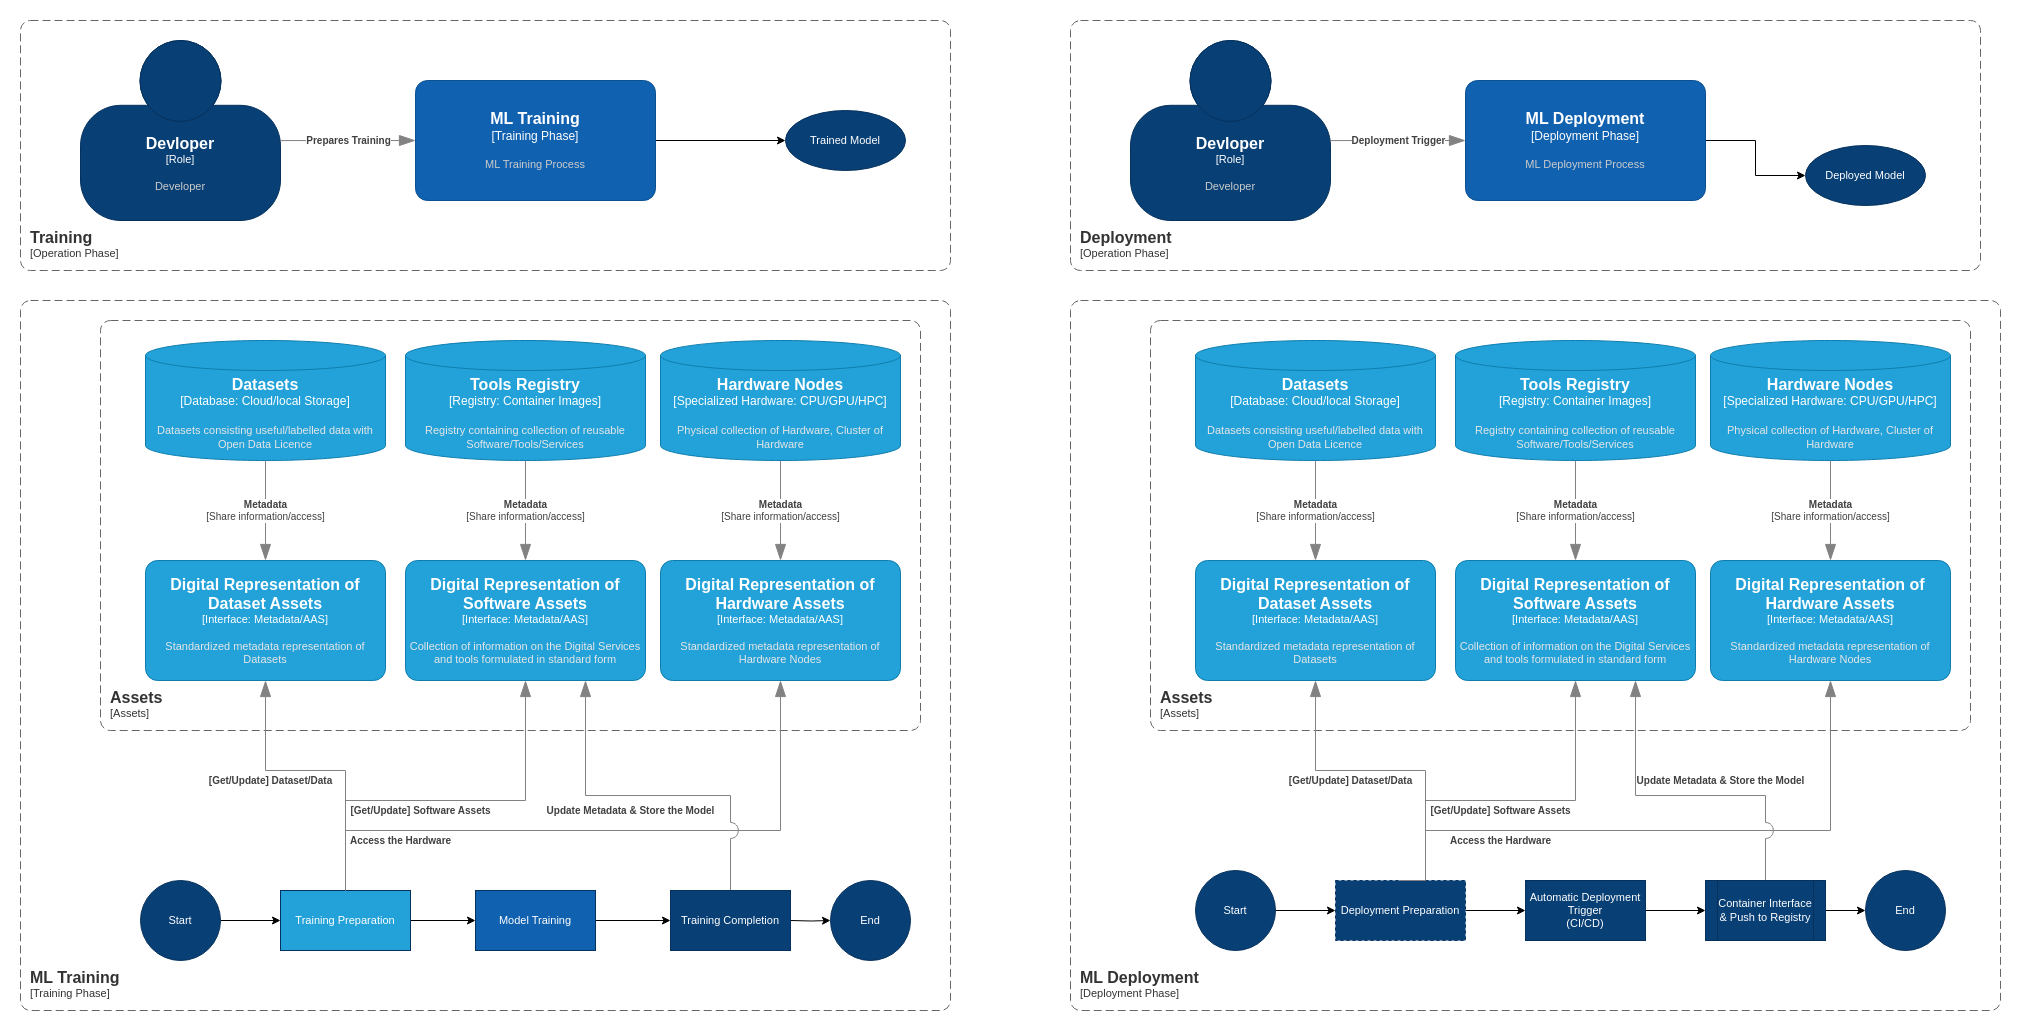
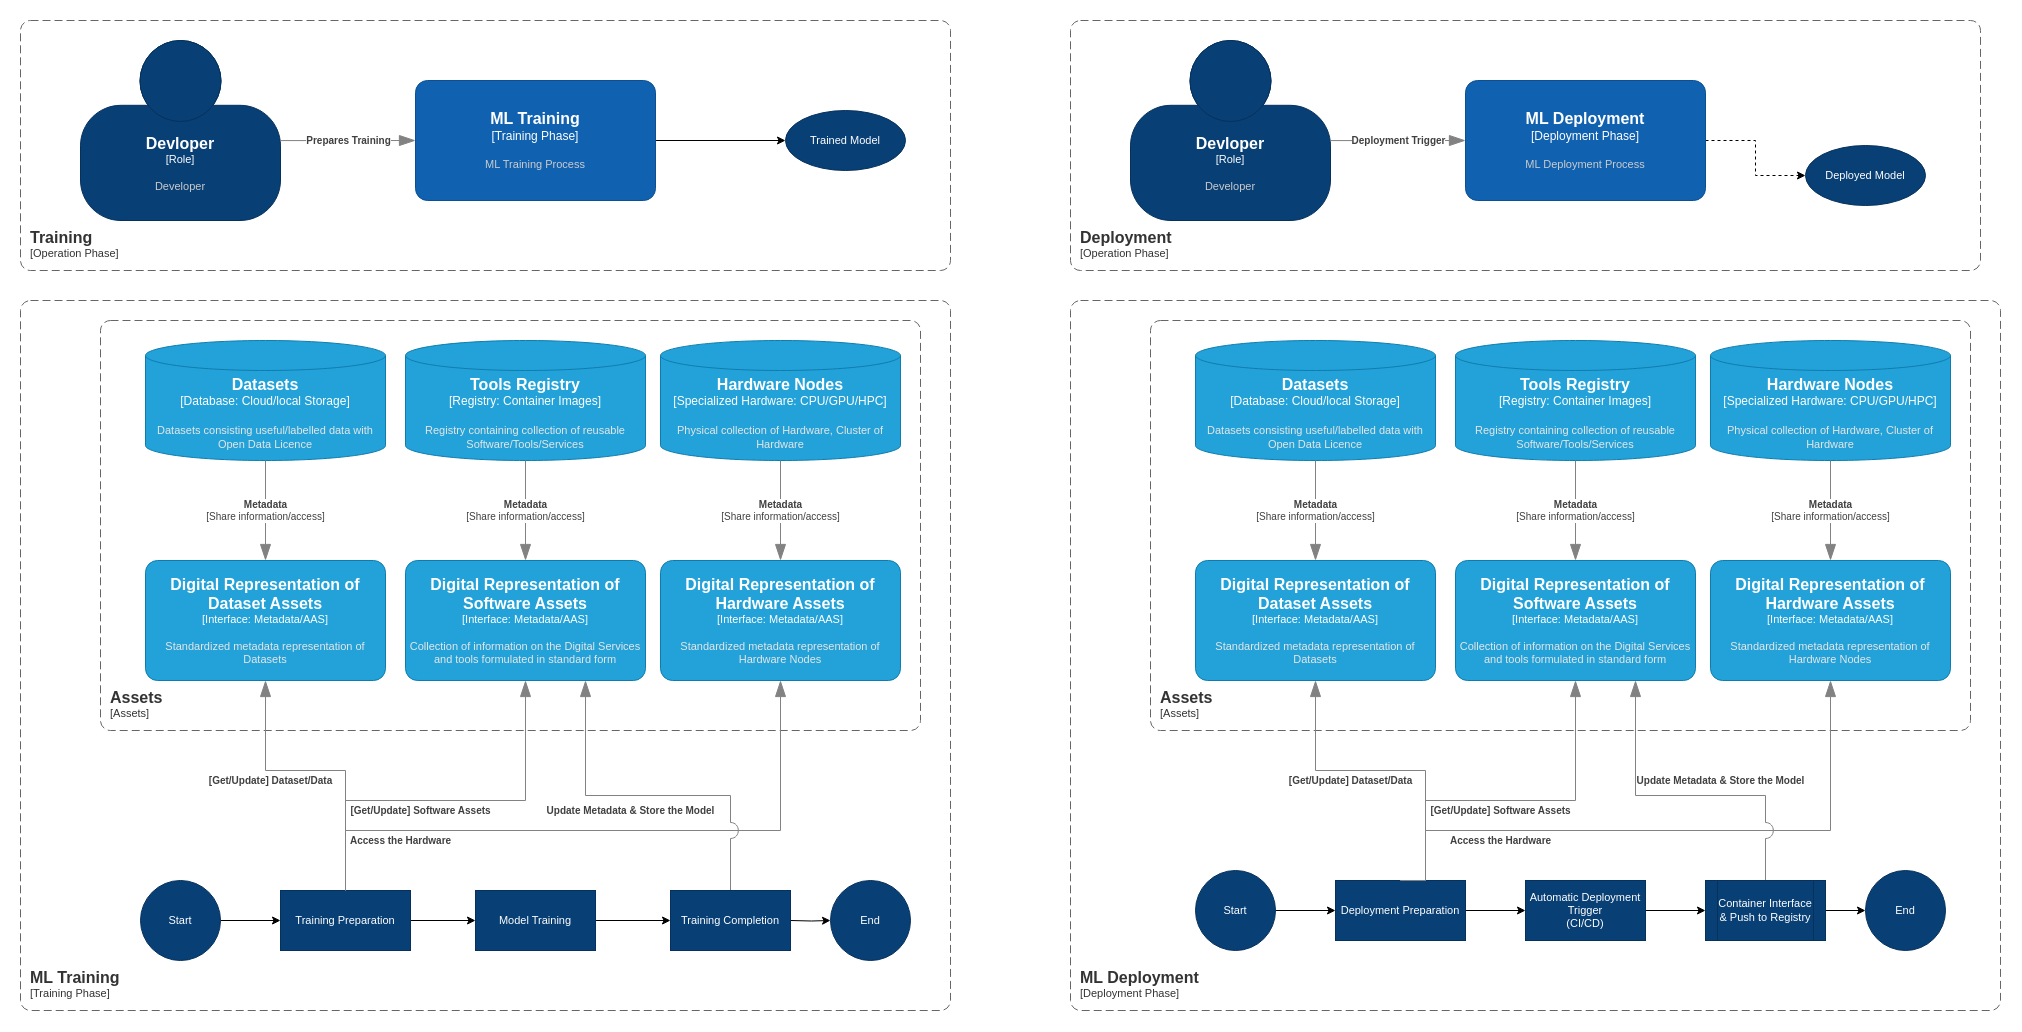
edge "ML Deployment [Deployment Phase] ML Deployment Process" -> "Deployed Model": style solid -> dashed
node "Deployment Preparation": style dashed -> solid
node "Training Preparation": fillcolor #23a2d9 -> #083f75
node "Model Training": fillcolor #1061b0 -> #083f75
